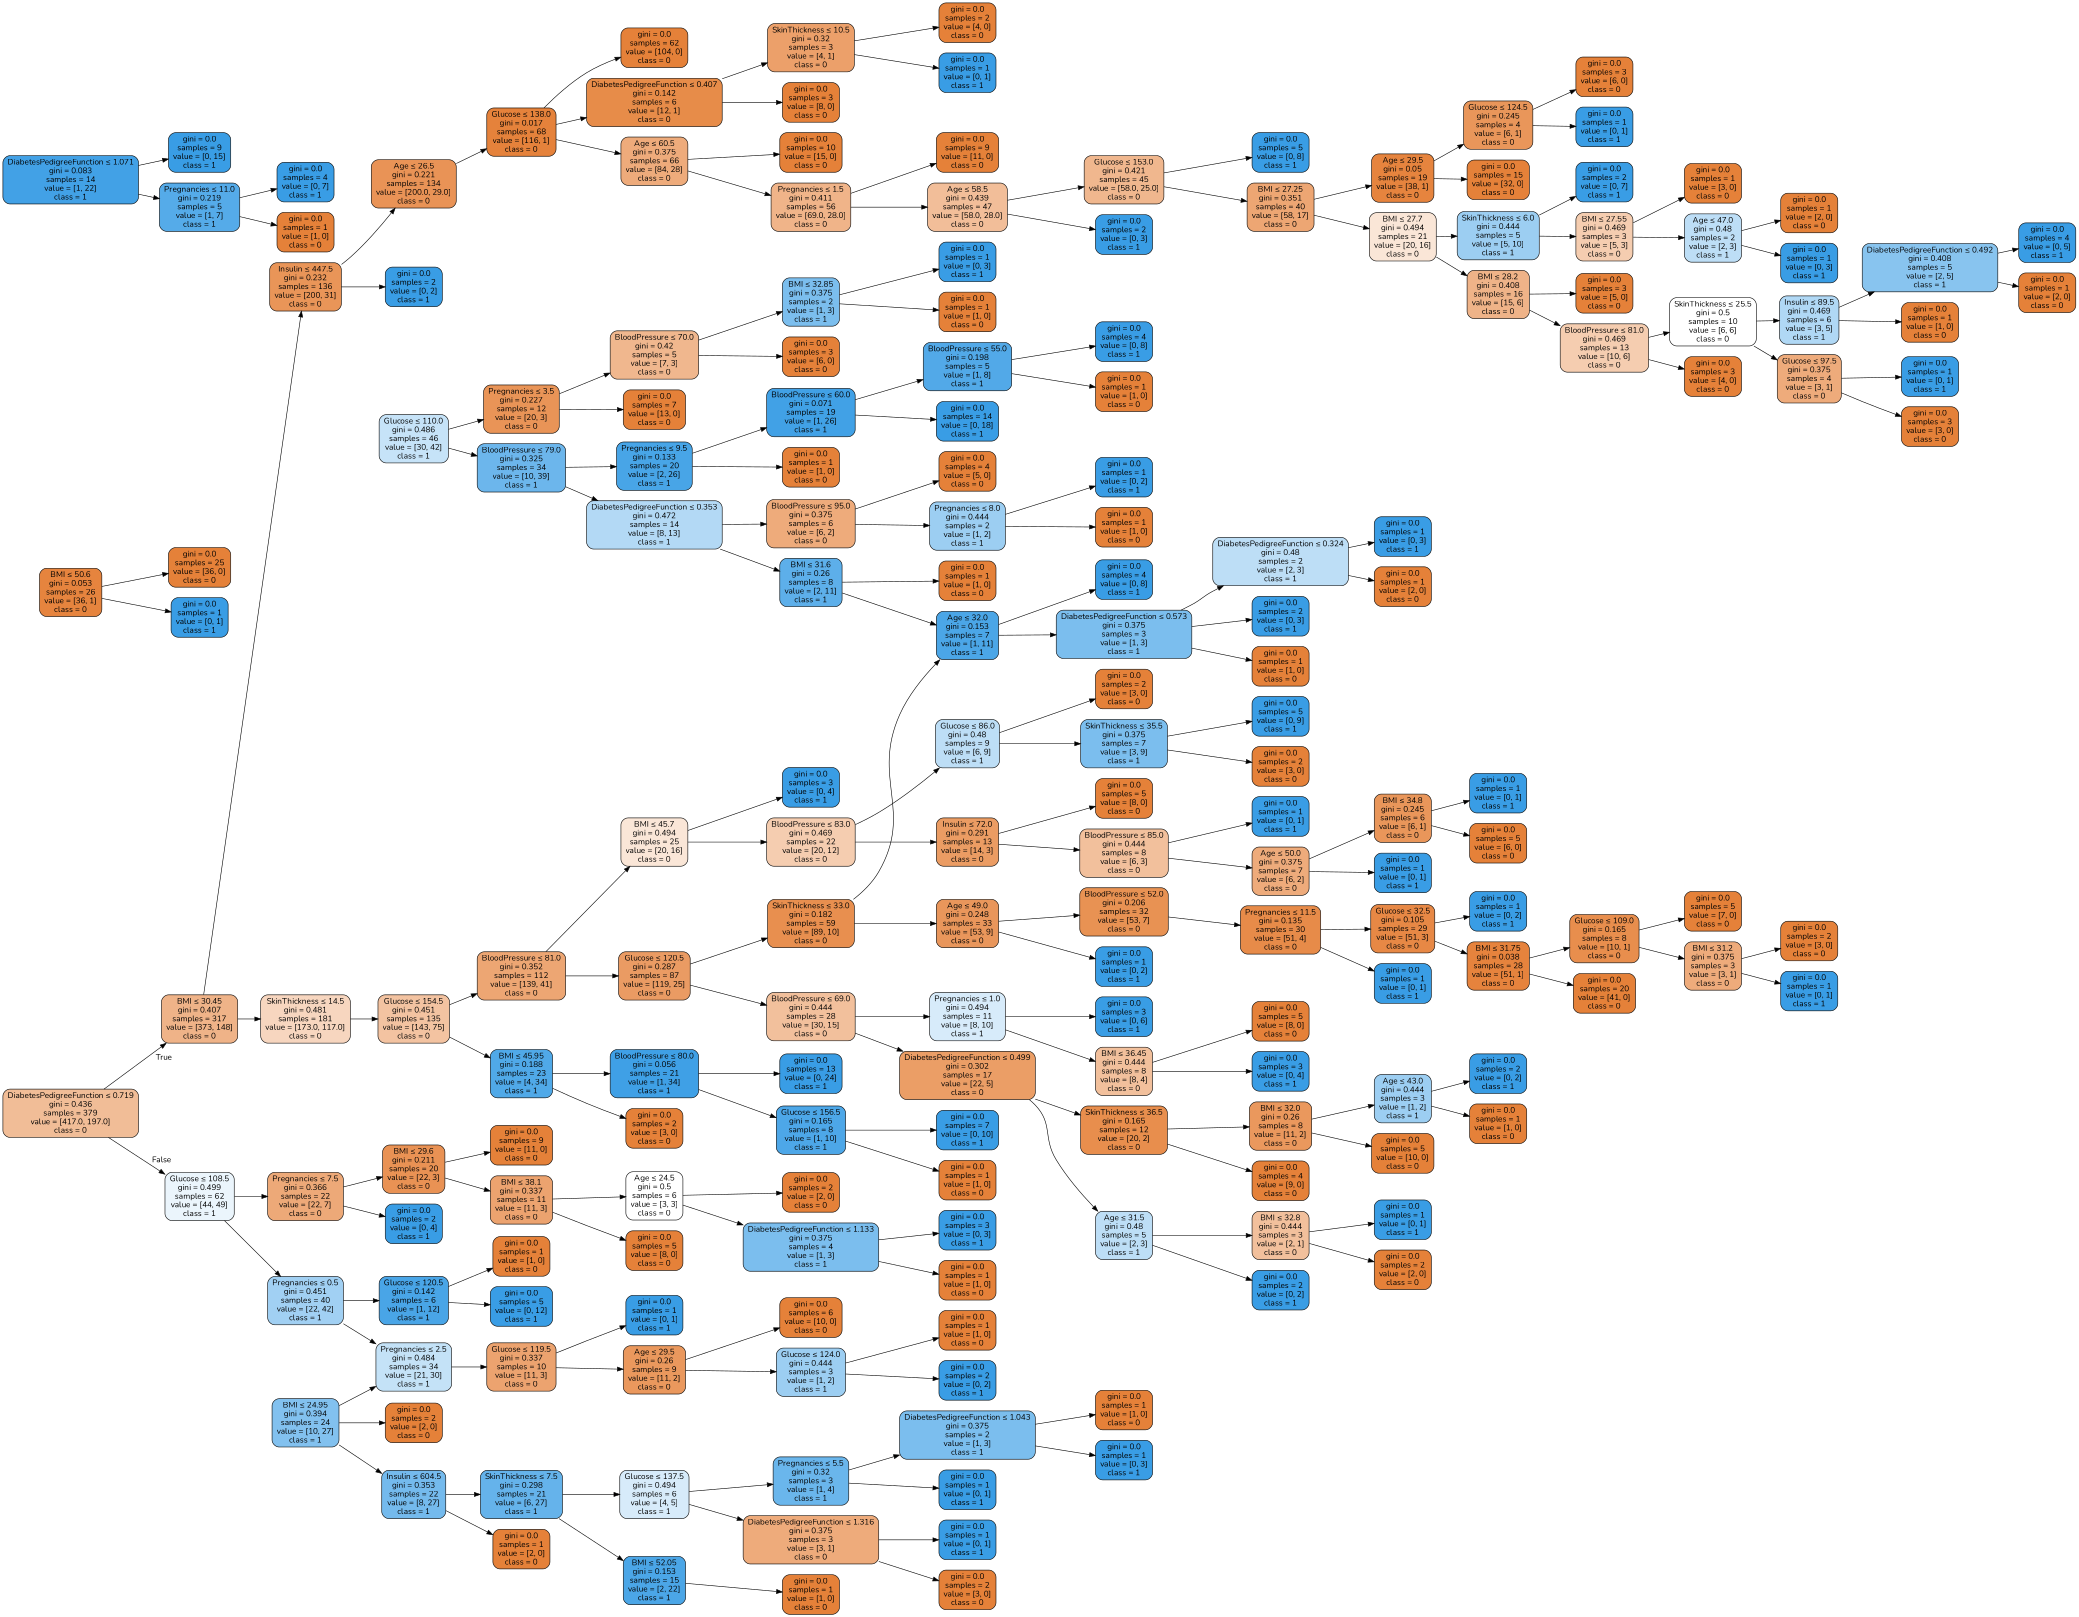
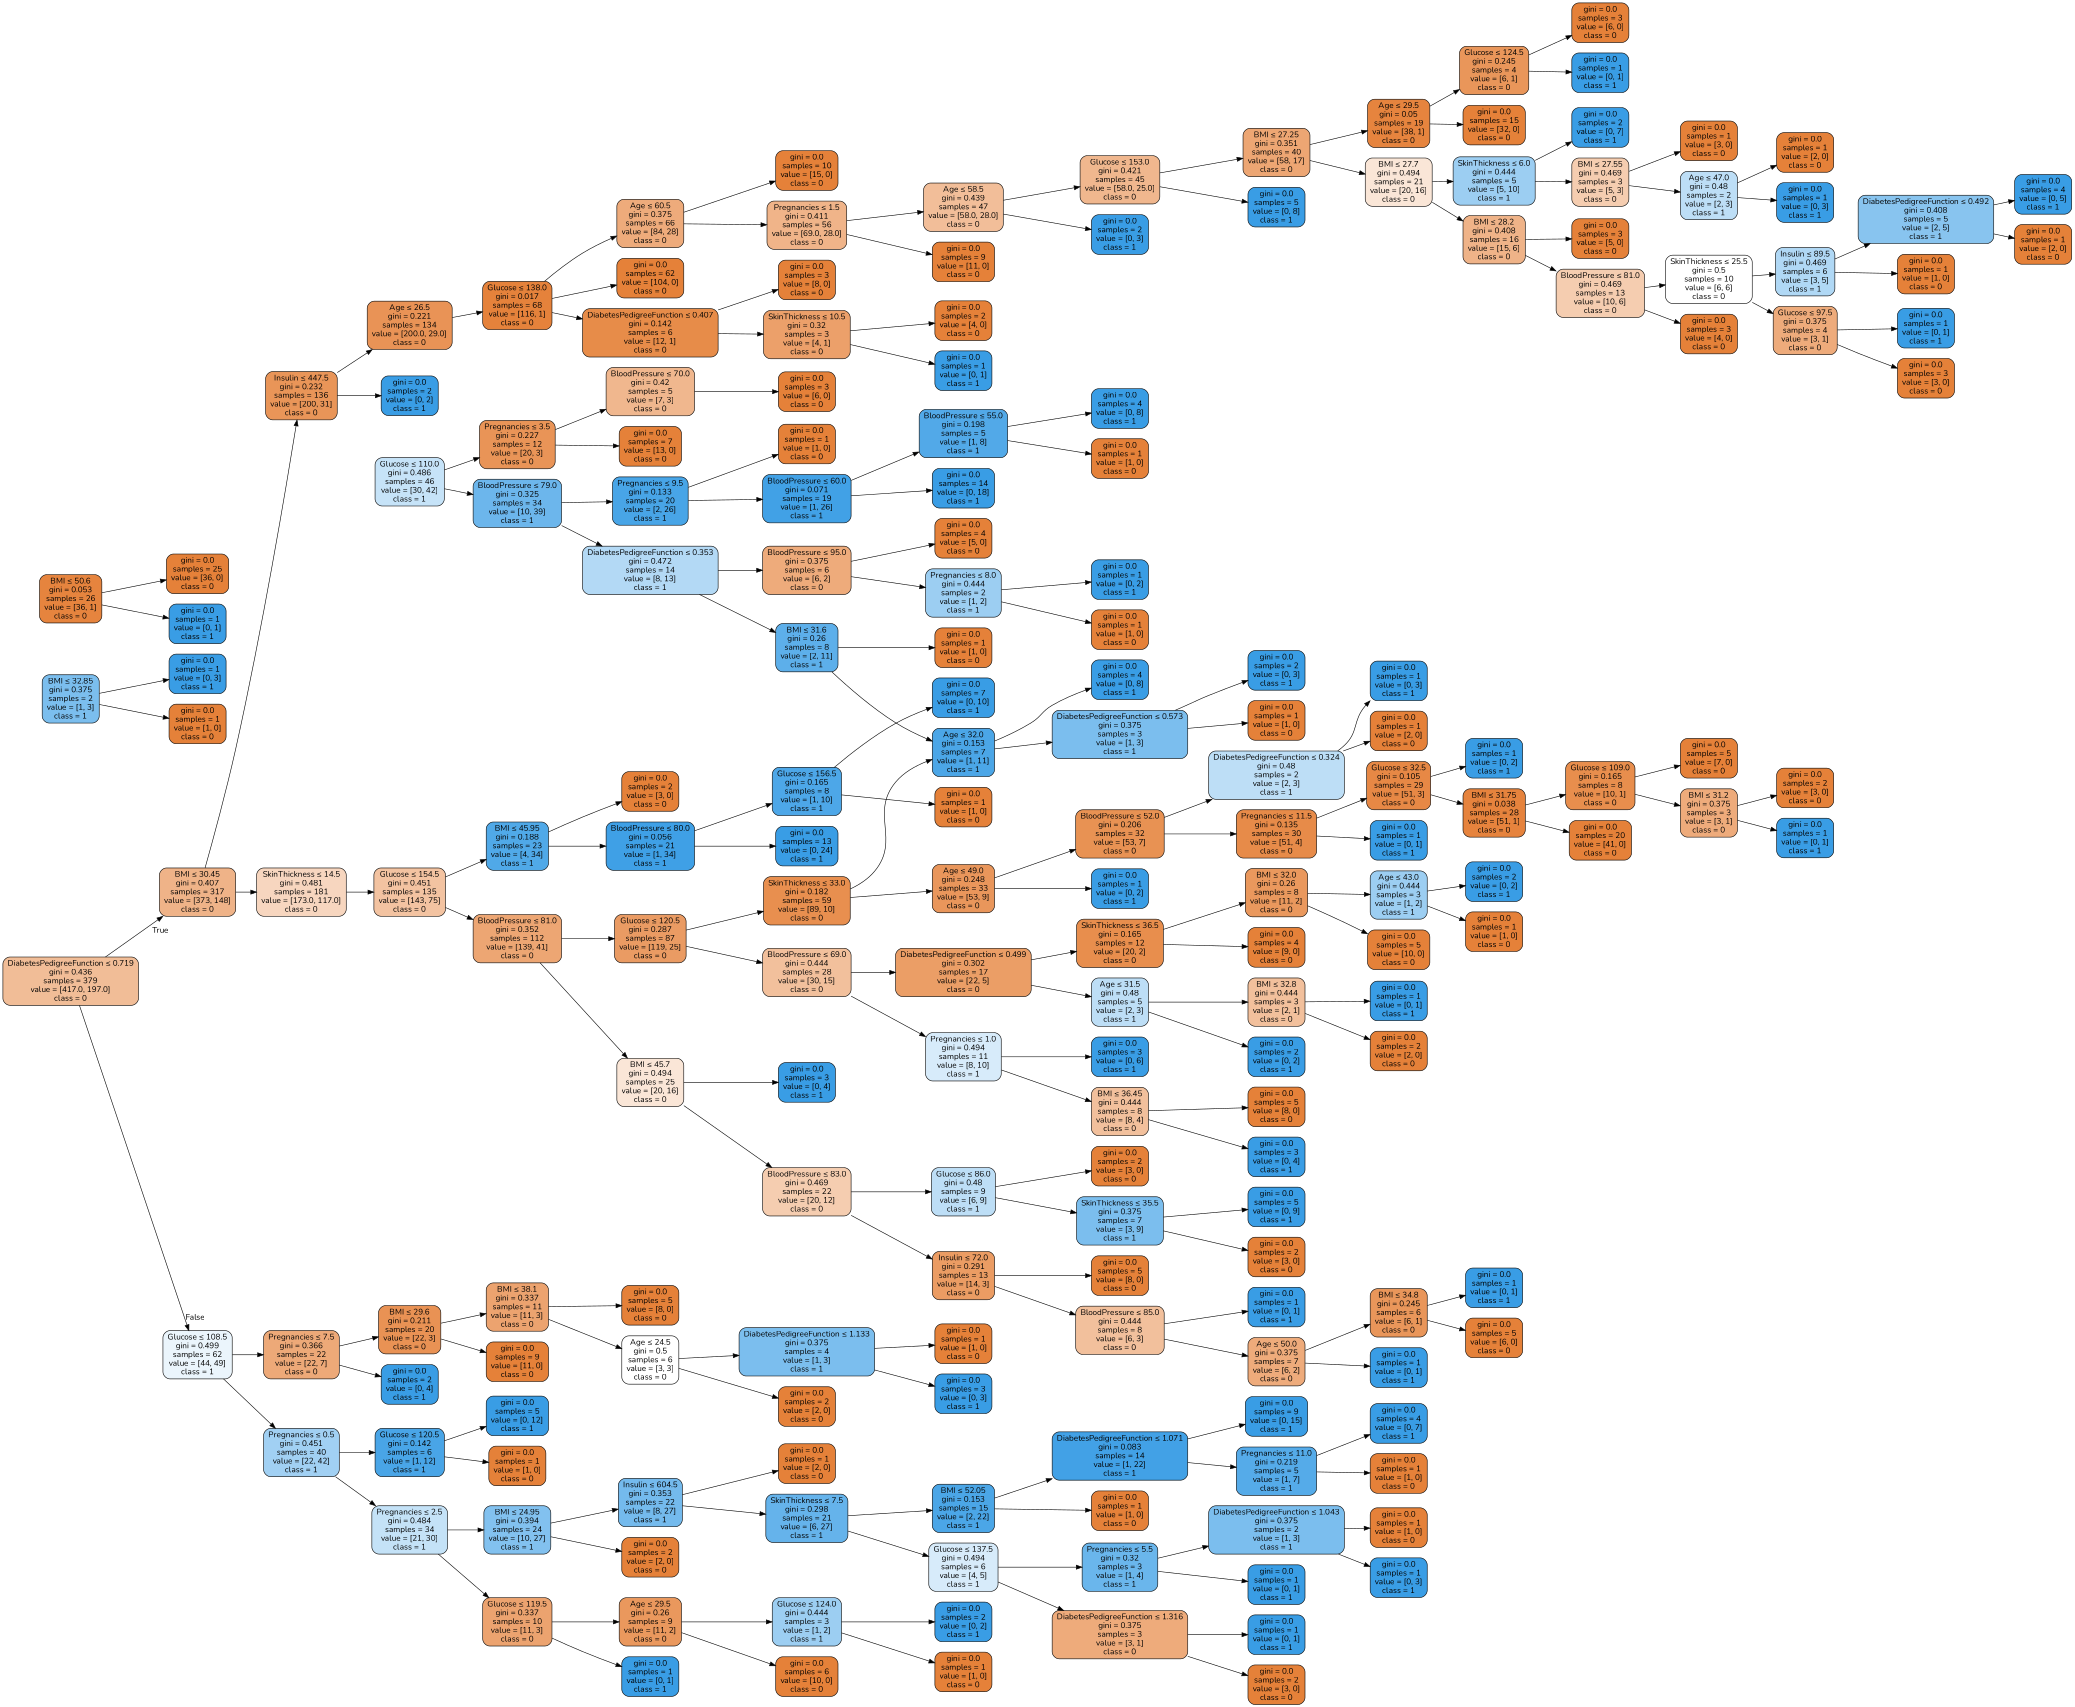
edge "BloodPressure ≤ 70.0" -> "BMI ≤ 32.85": removed
edge "DiabetesPedigreeFunction ≤ 0.573" -> "DiabetesPedigreeFunction ≤ 0.324": now "BloodPressure ≤ 52.0" -> "DiabetesPedigreeFunction ≤ 0.324"
edge "BMI ≤ 24.95" -> "Pregnancies ≤ 2.5": reversed
edge "BMI ≤ 52.05" -> "DiabetesPedigreeFunction ≤ 1.071": added
